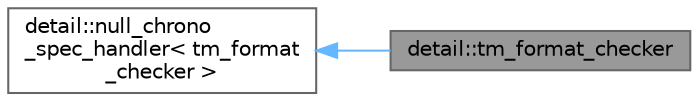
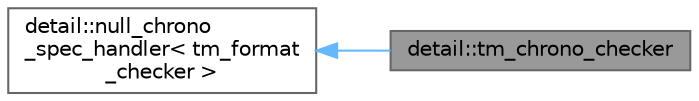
node "detail::tm_format_checker": label "detail::tm_format_checker" -> "detail::tm_chrono_checker"
